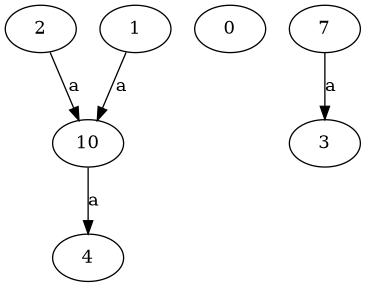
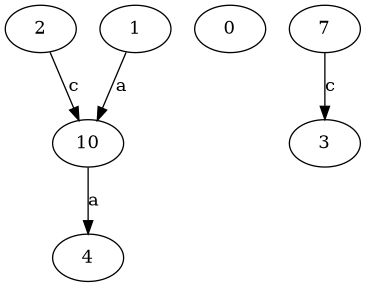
edge "2" -> "10": label "a" -> "c"
edge "7" -> "3": label "a" -> "c"
